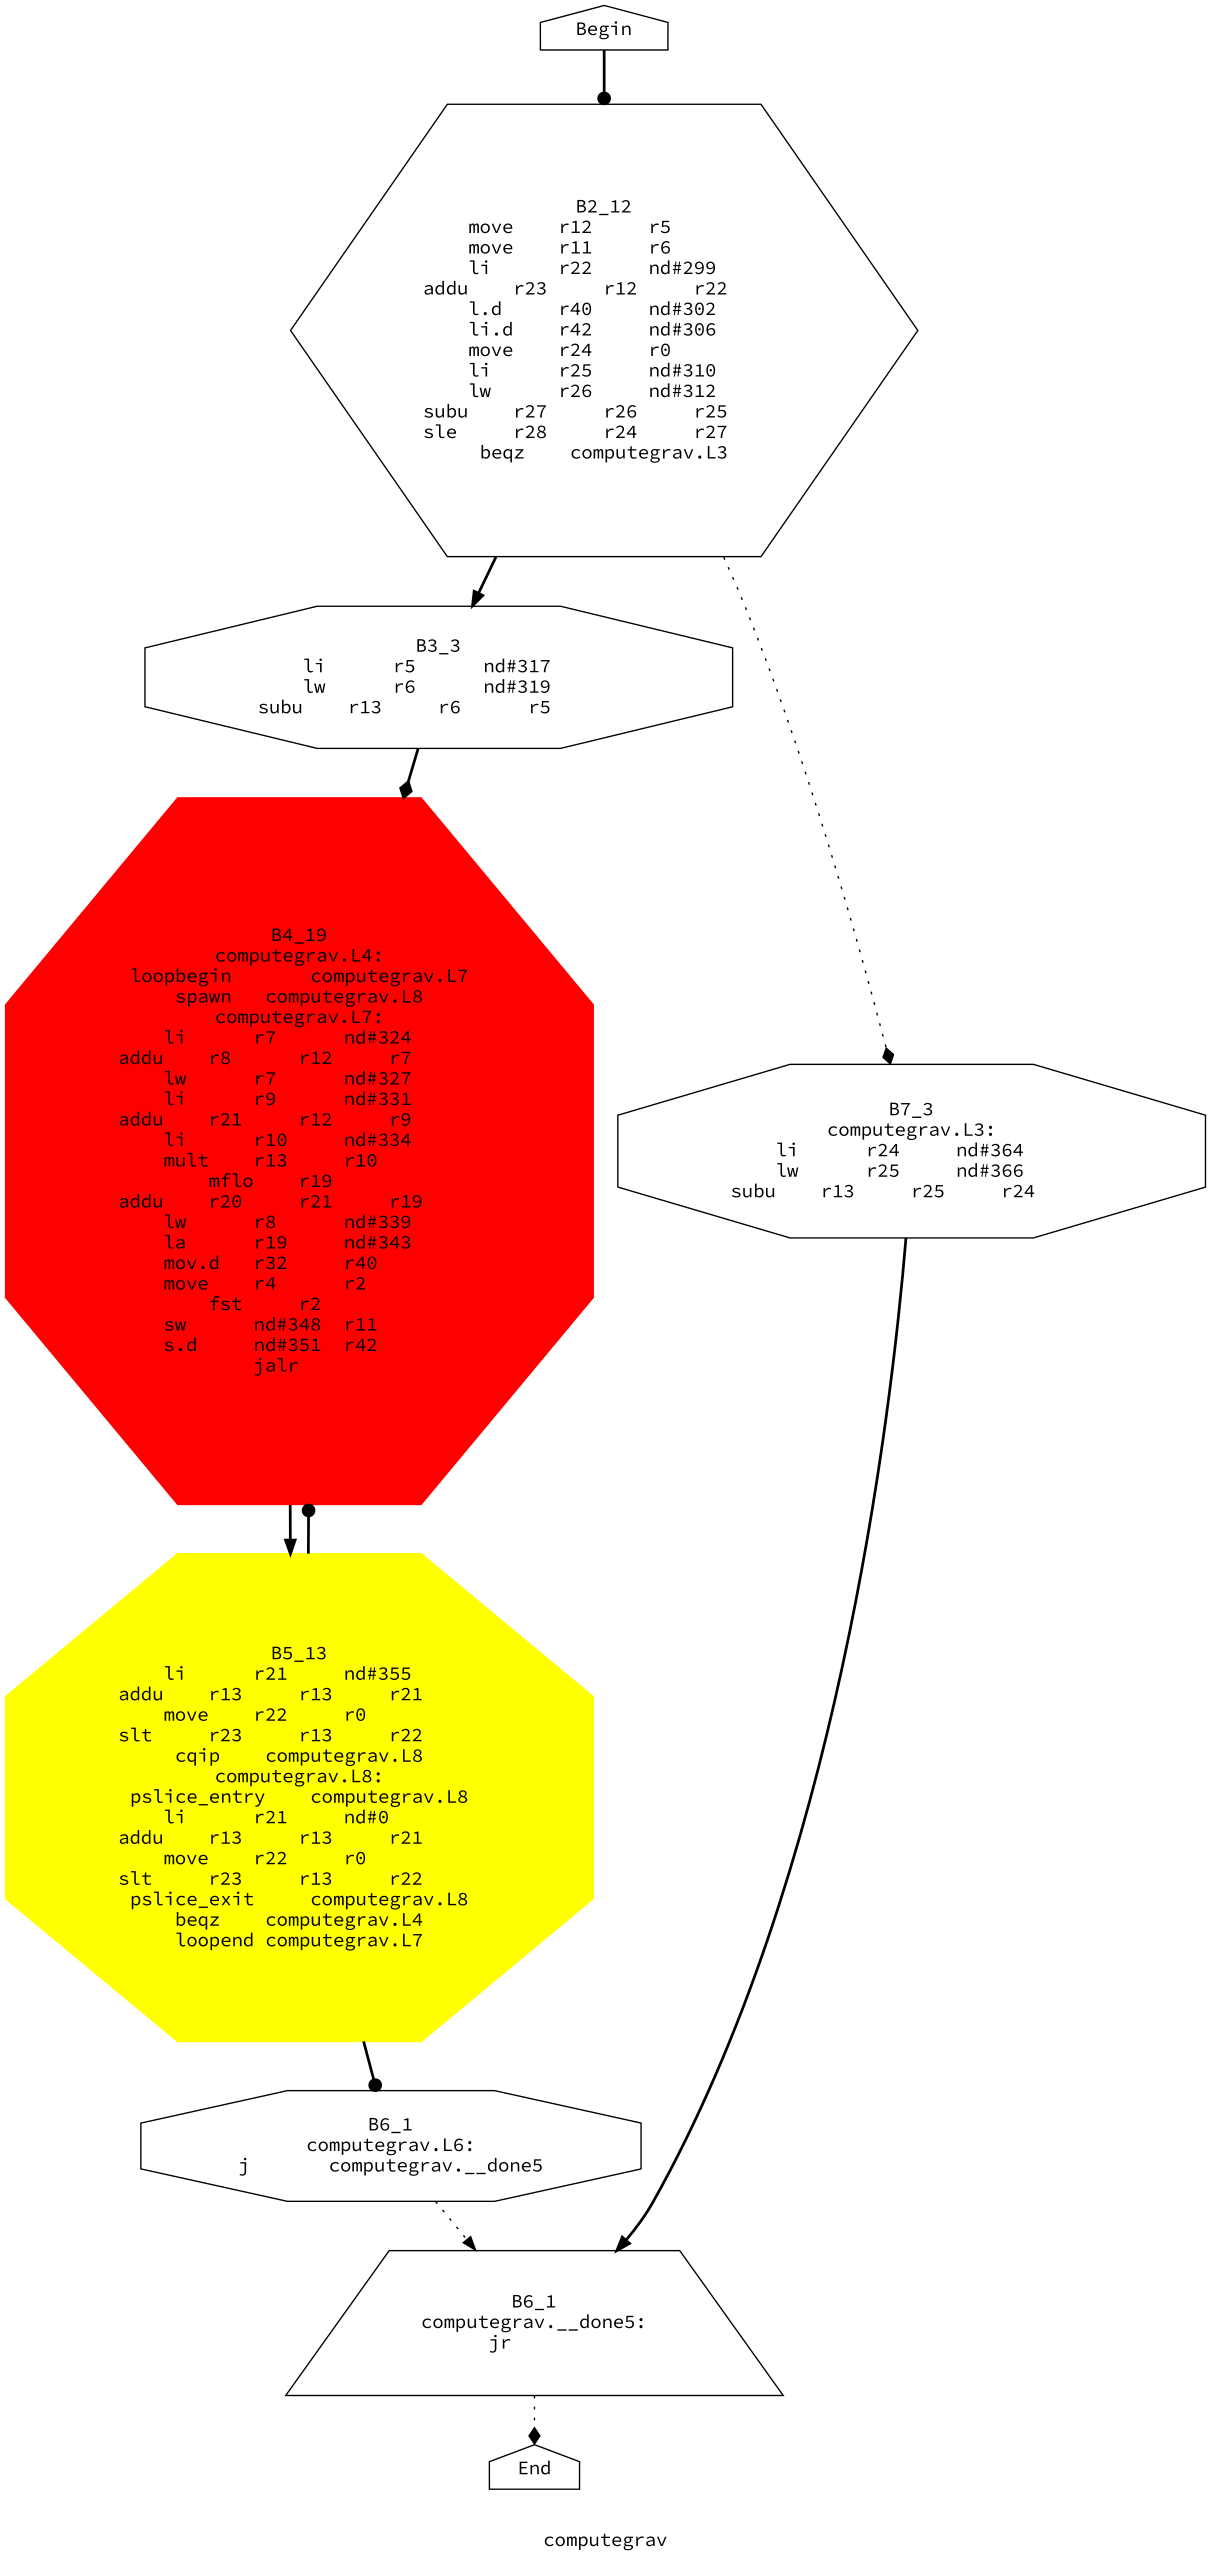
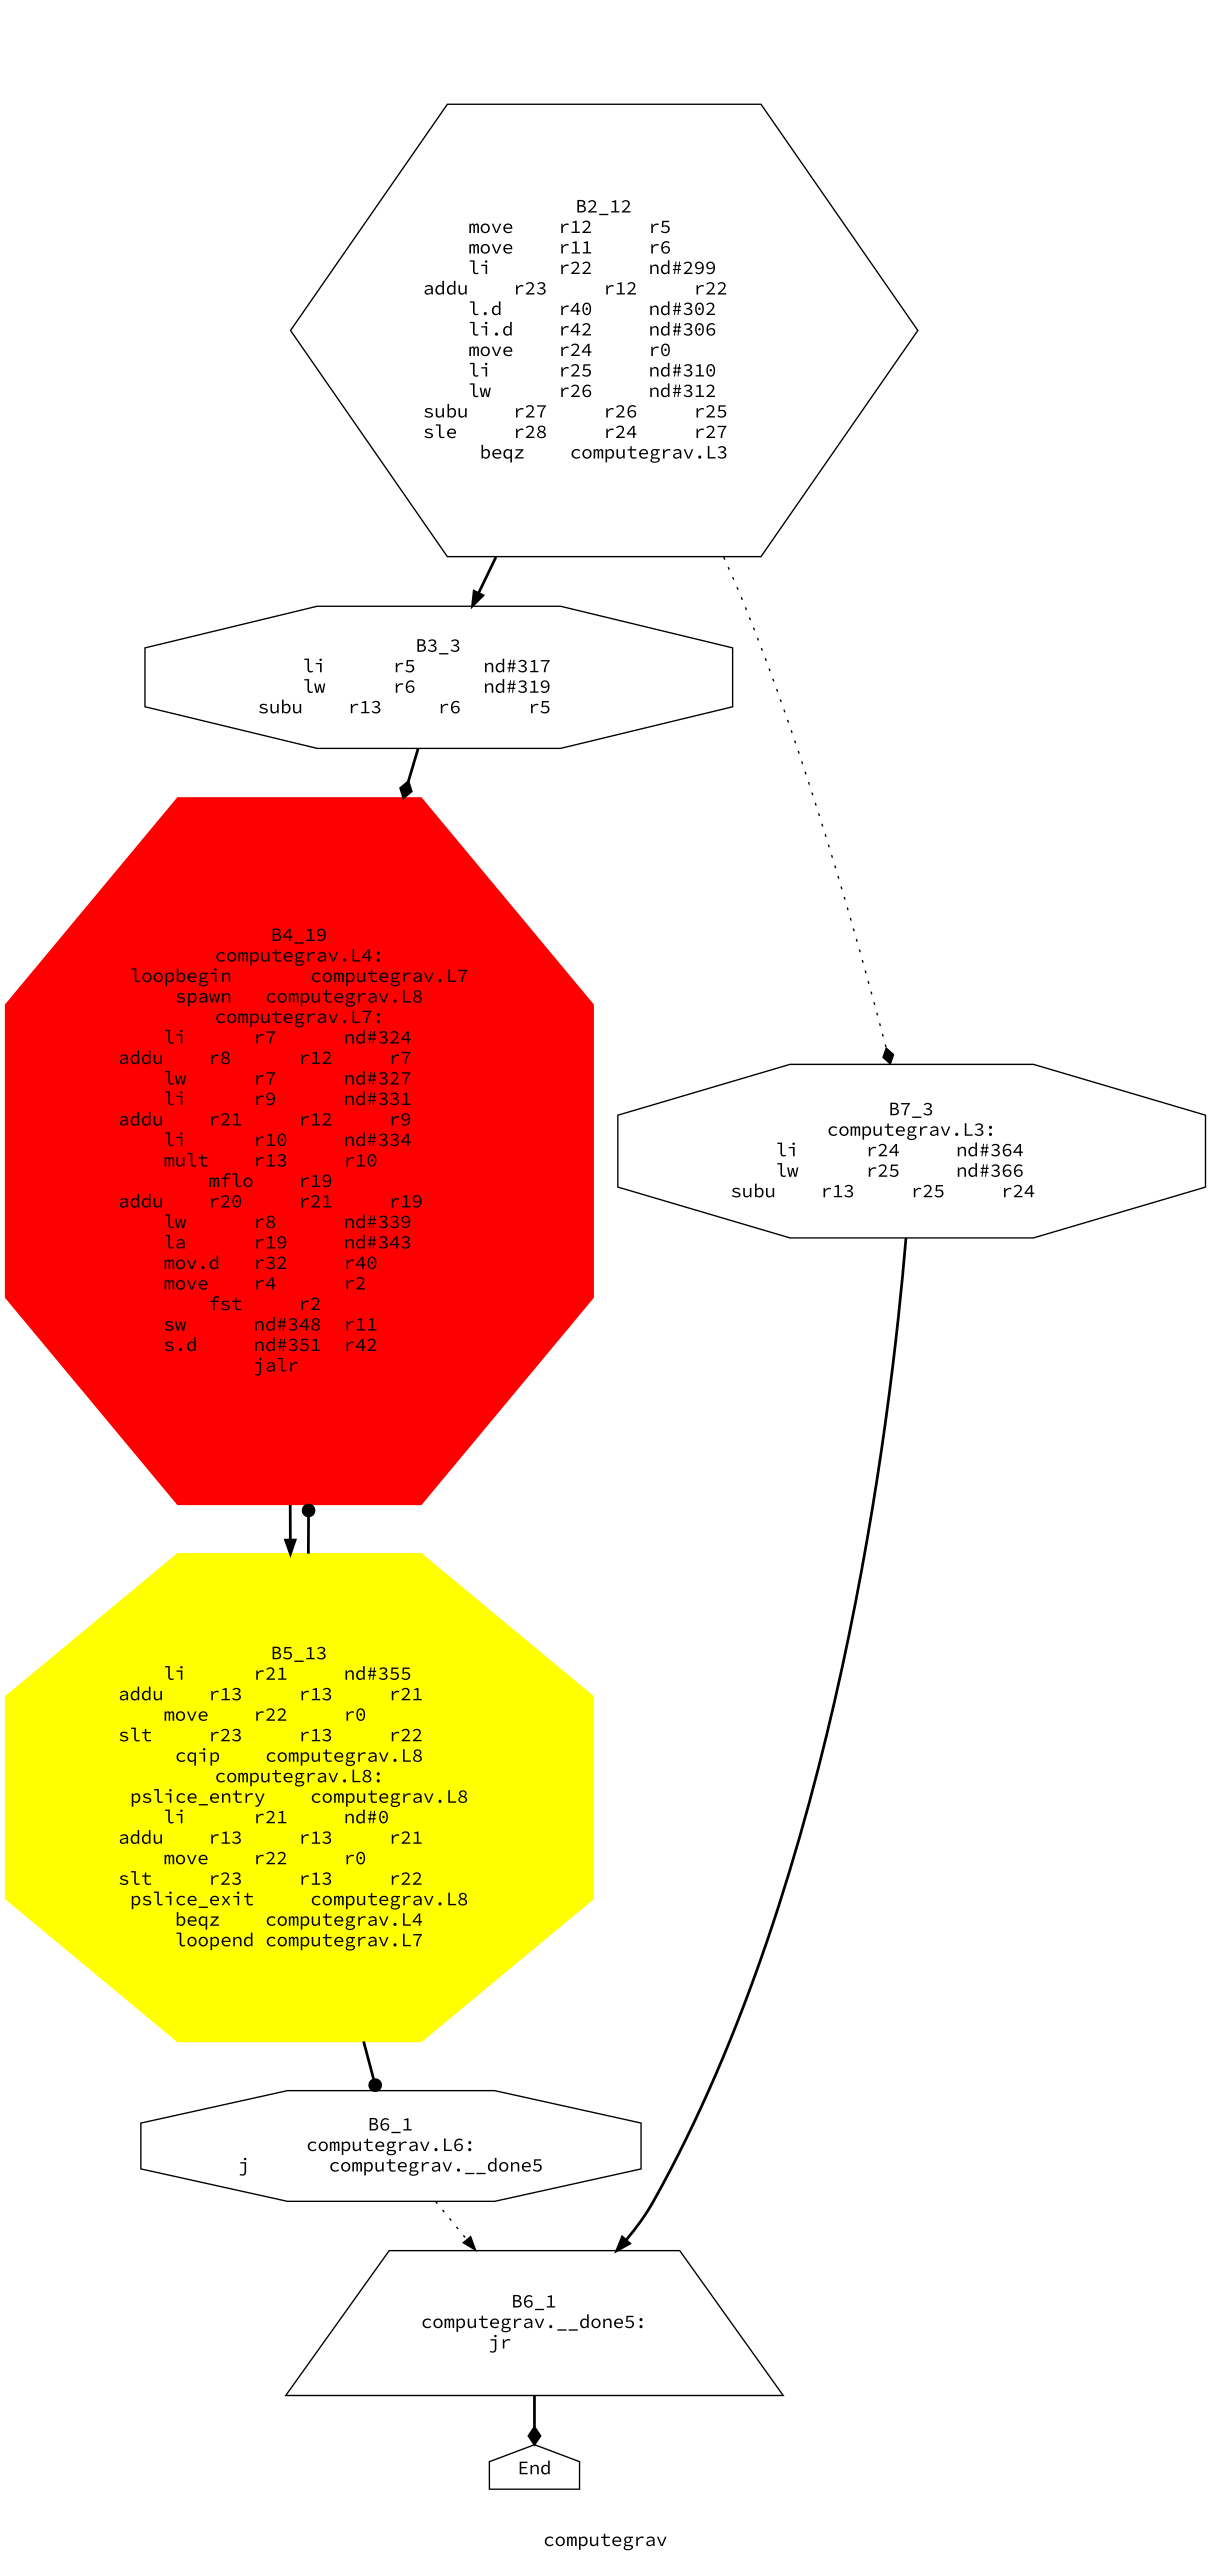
node "Begin": removed
edge "B6_1 computegrav.__done5: jr" -> "End": style dotted -> bold
